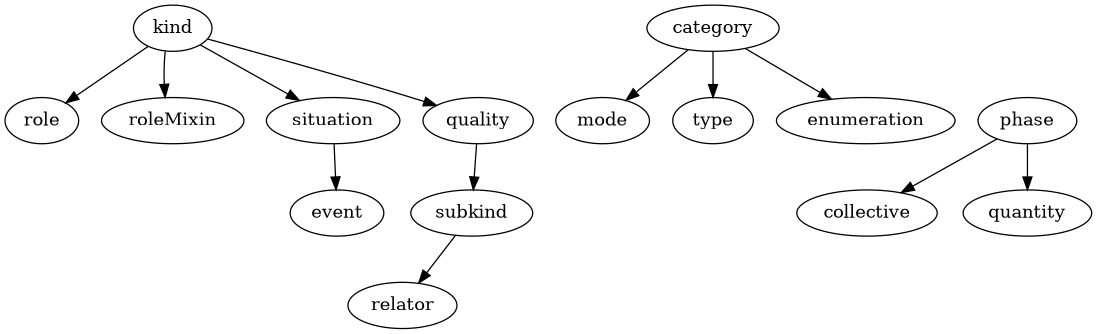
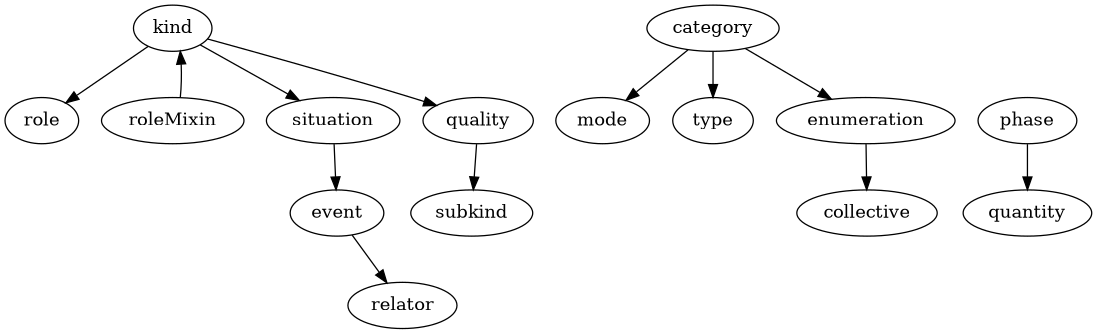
edge "kind" -> "roleMixin": reversed
edge "phase" -> "collective": now "enumeration" -> "collective"
edge "subkind" -> "relator": now "event" -> "relator"
